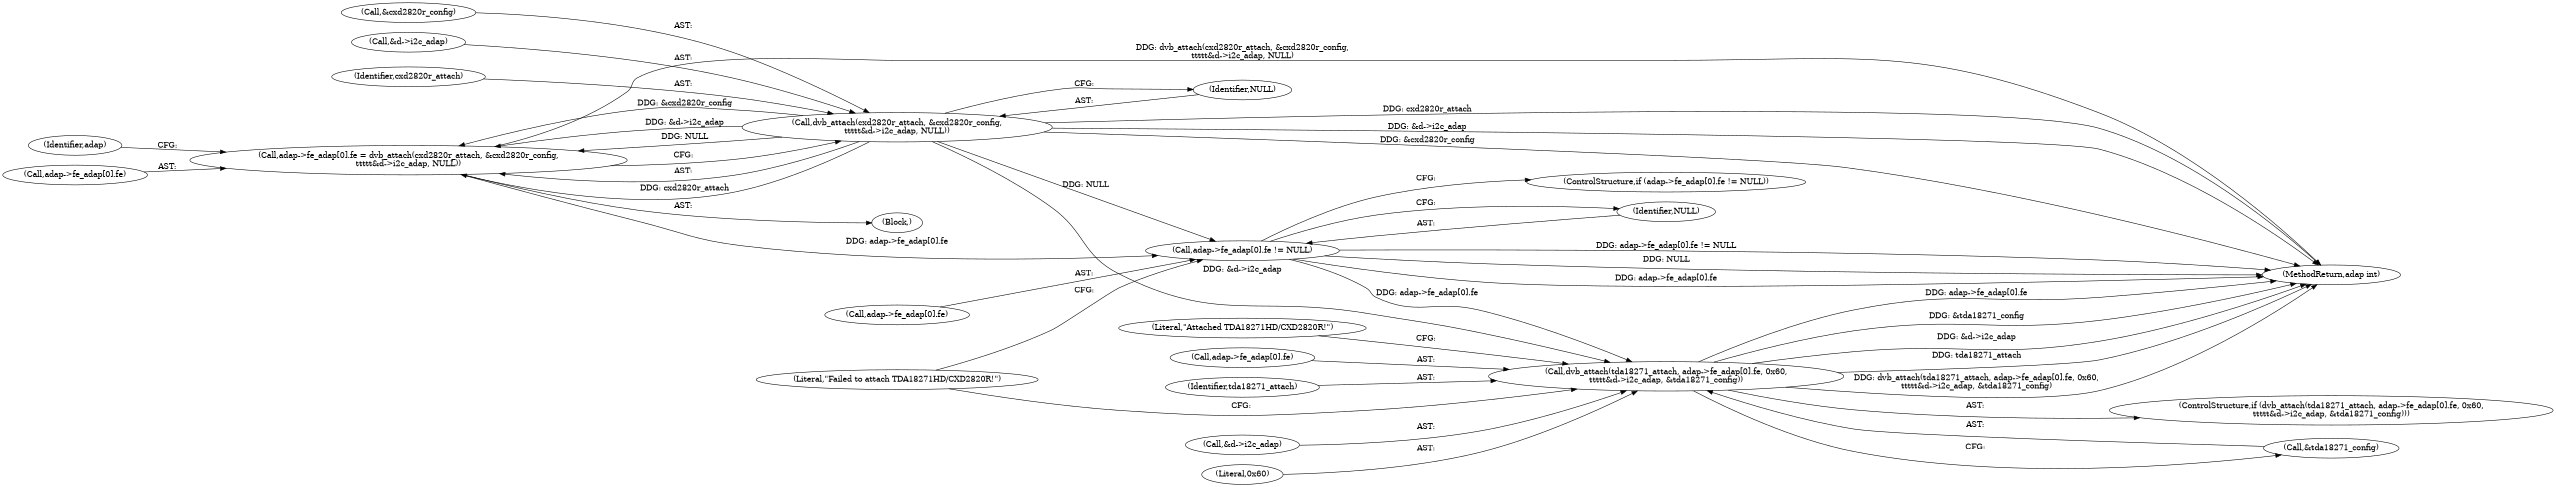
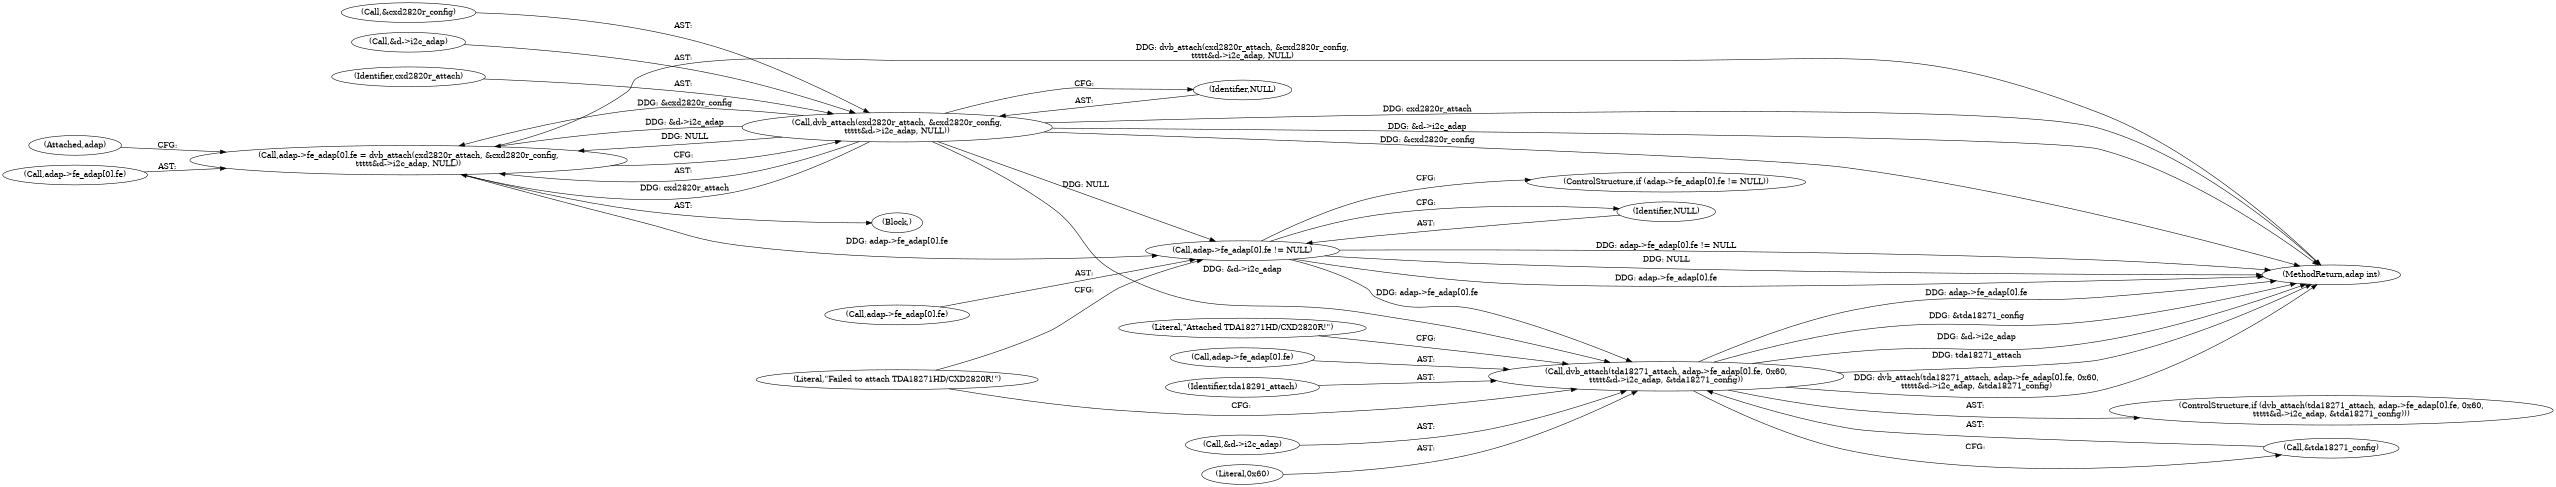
node "(Identifier,adap)": label "(Identifier,adap)" -> "(Attached,adap)"
node "(Identifier,tda18271_attach)": label "(Identifier,tda18271_attach)" -> "(Identifier,tda18291_attach)"
